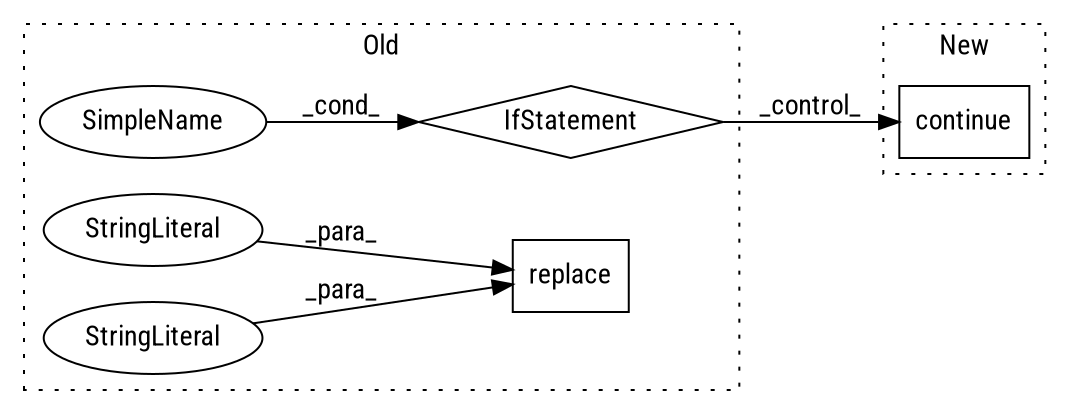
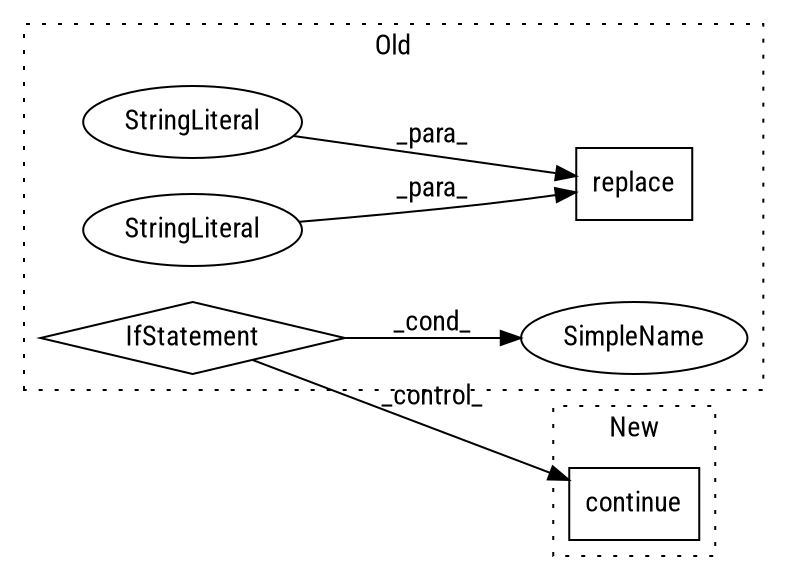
edge "SimpleName" -> "IfStatement": reversed
